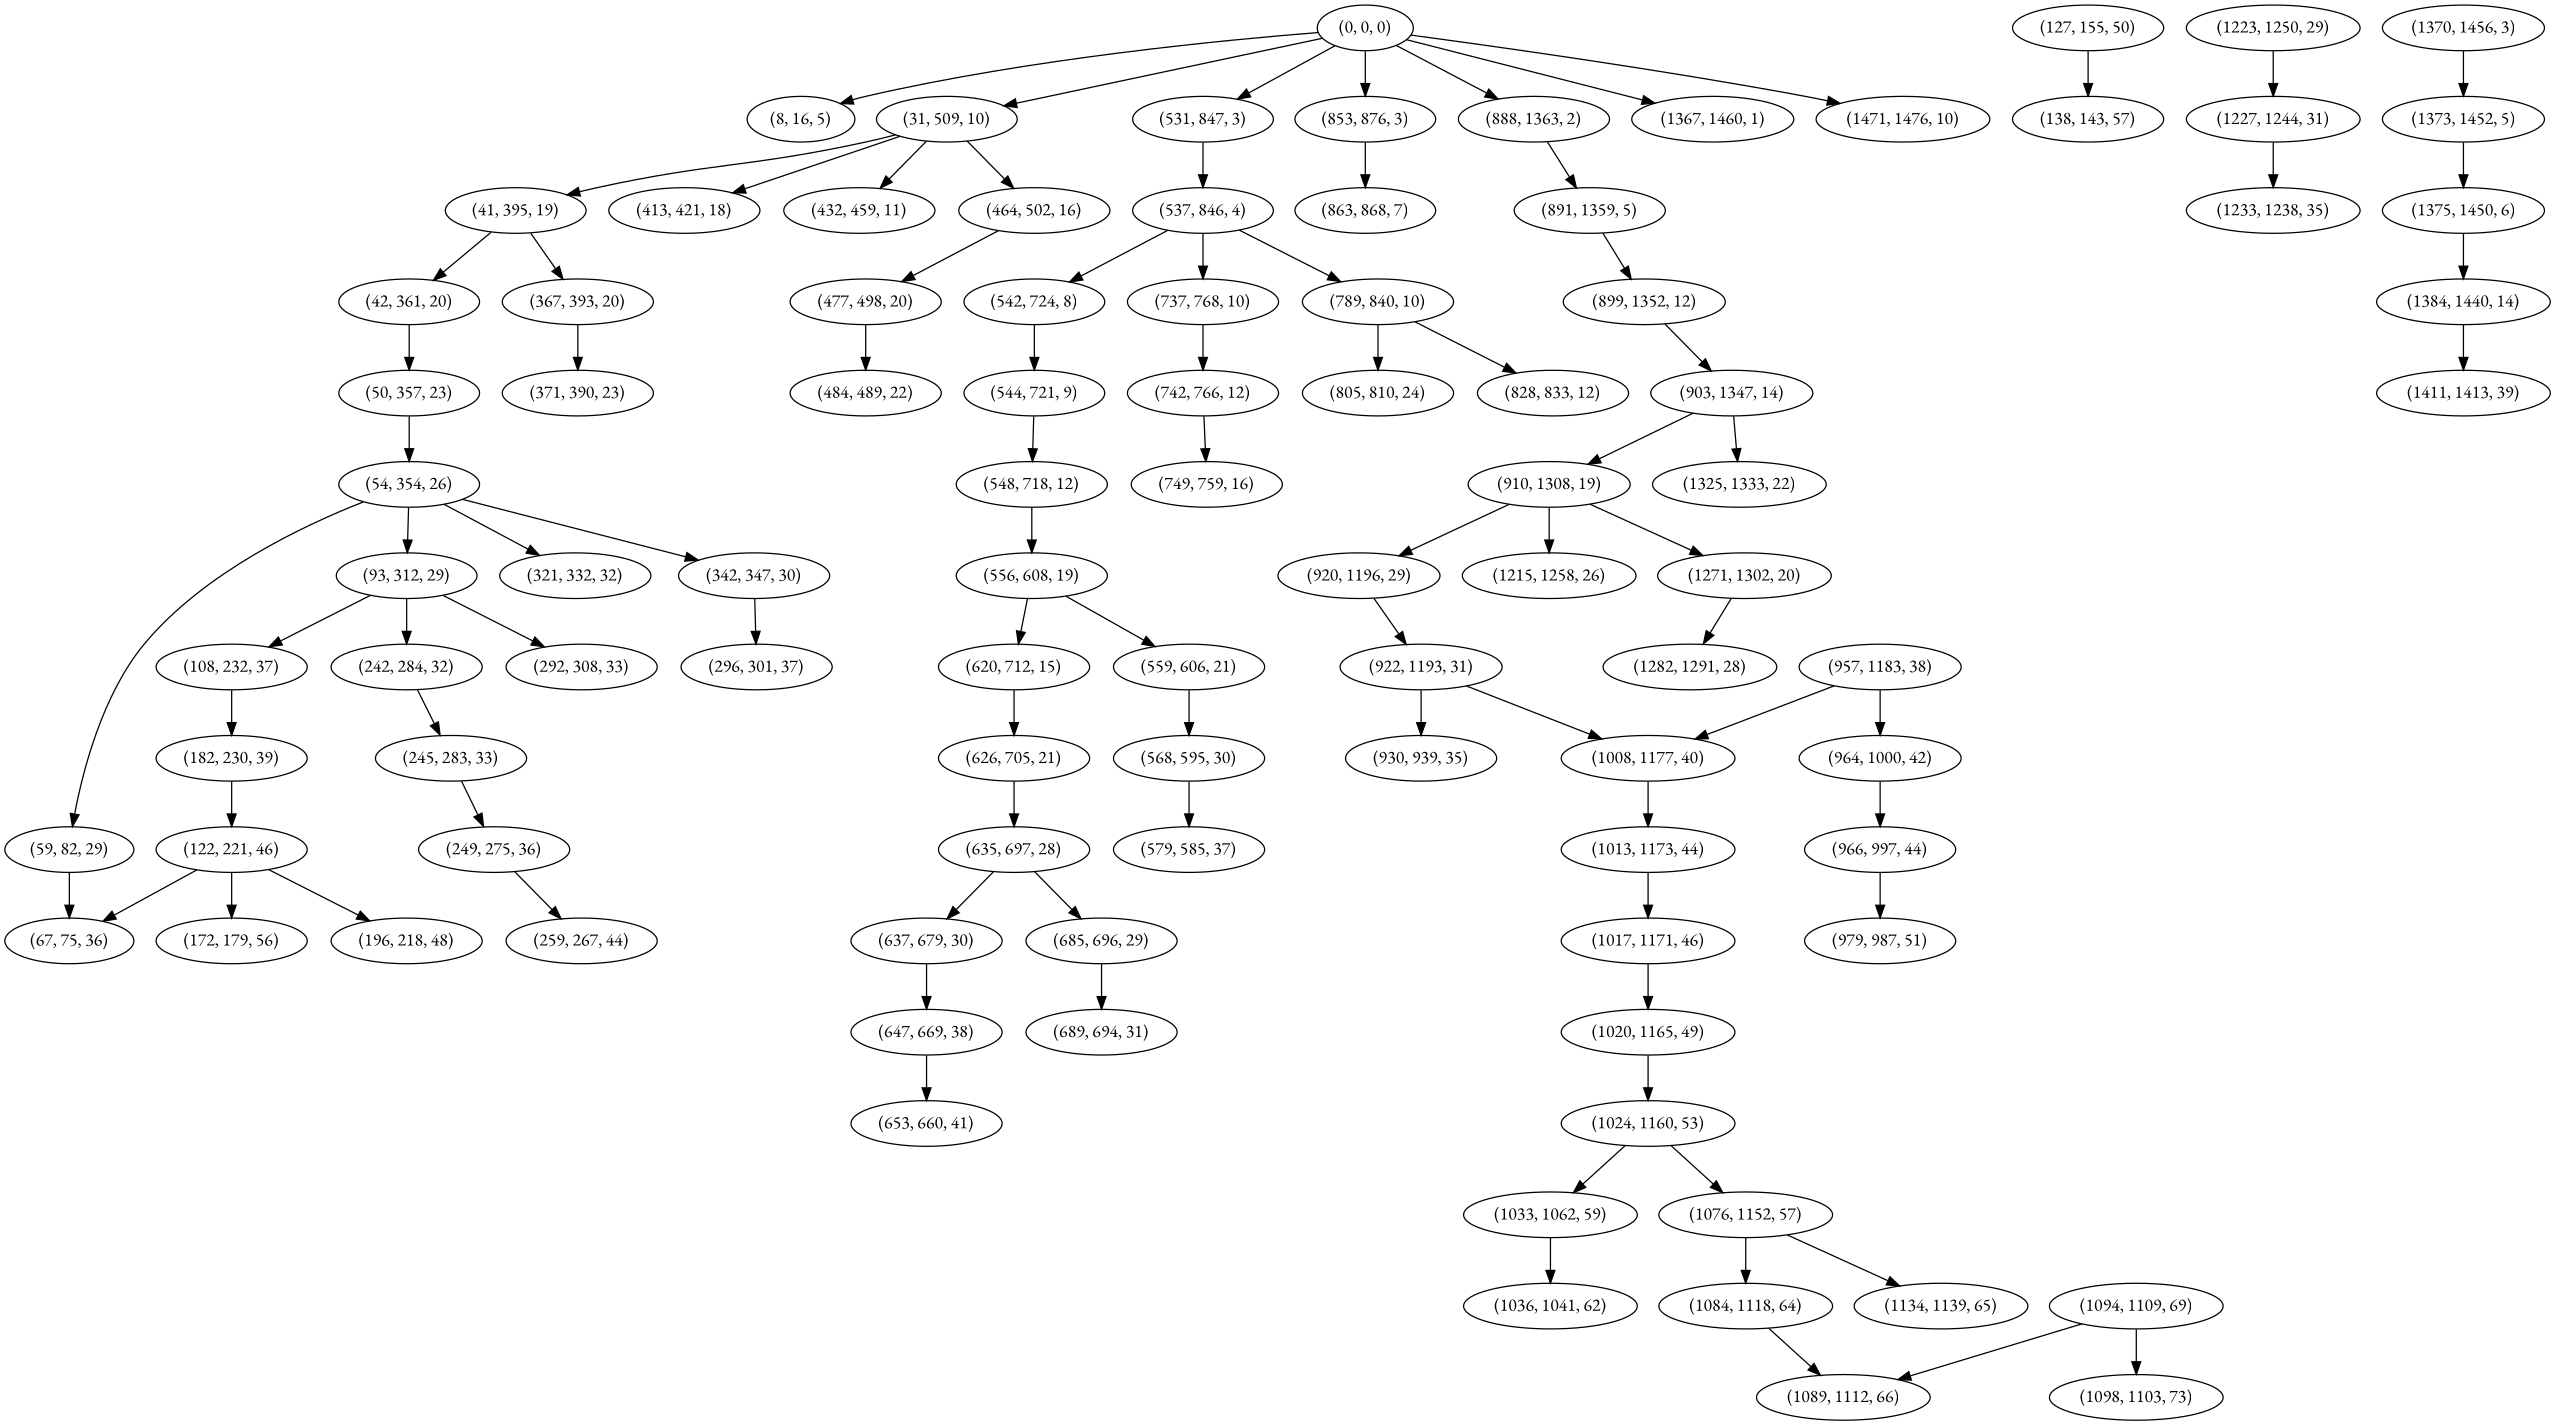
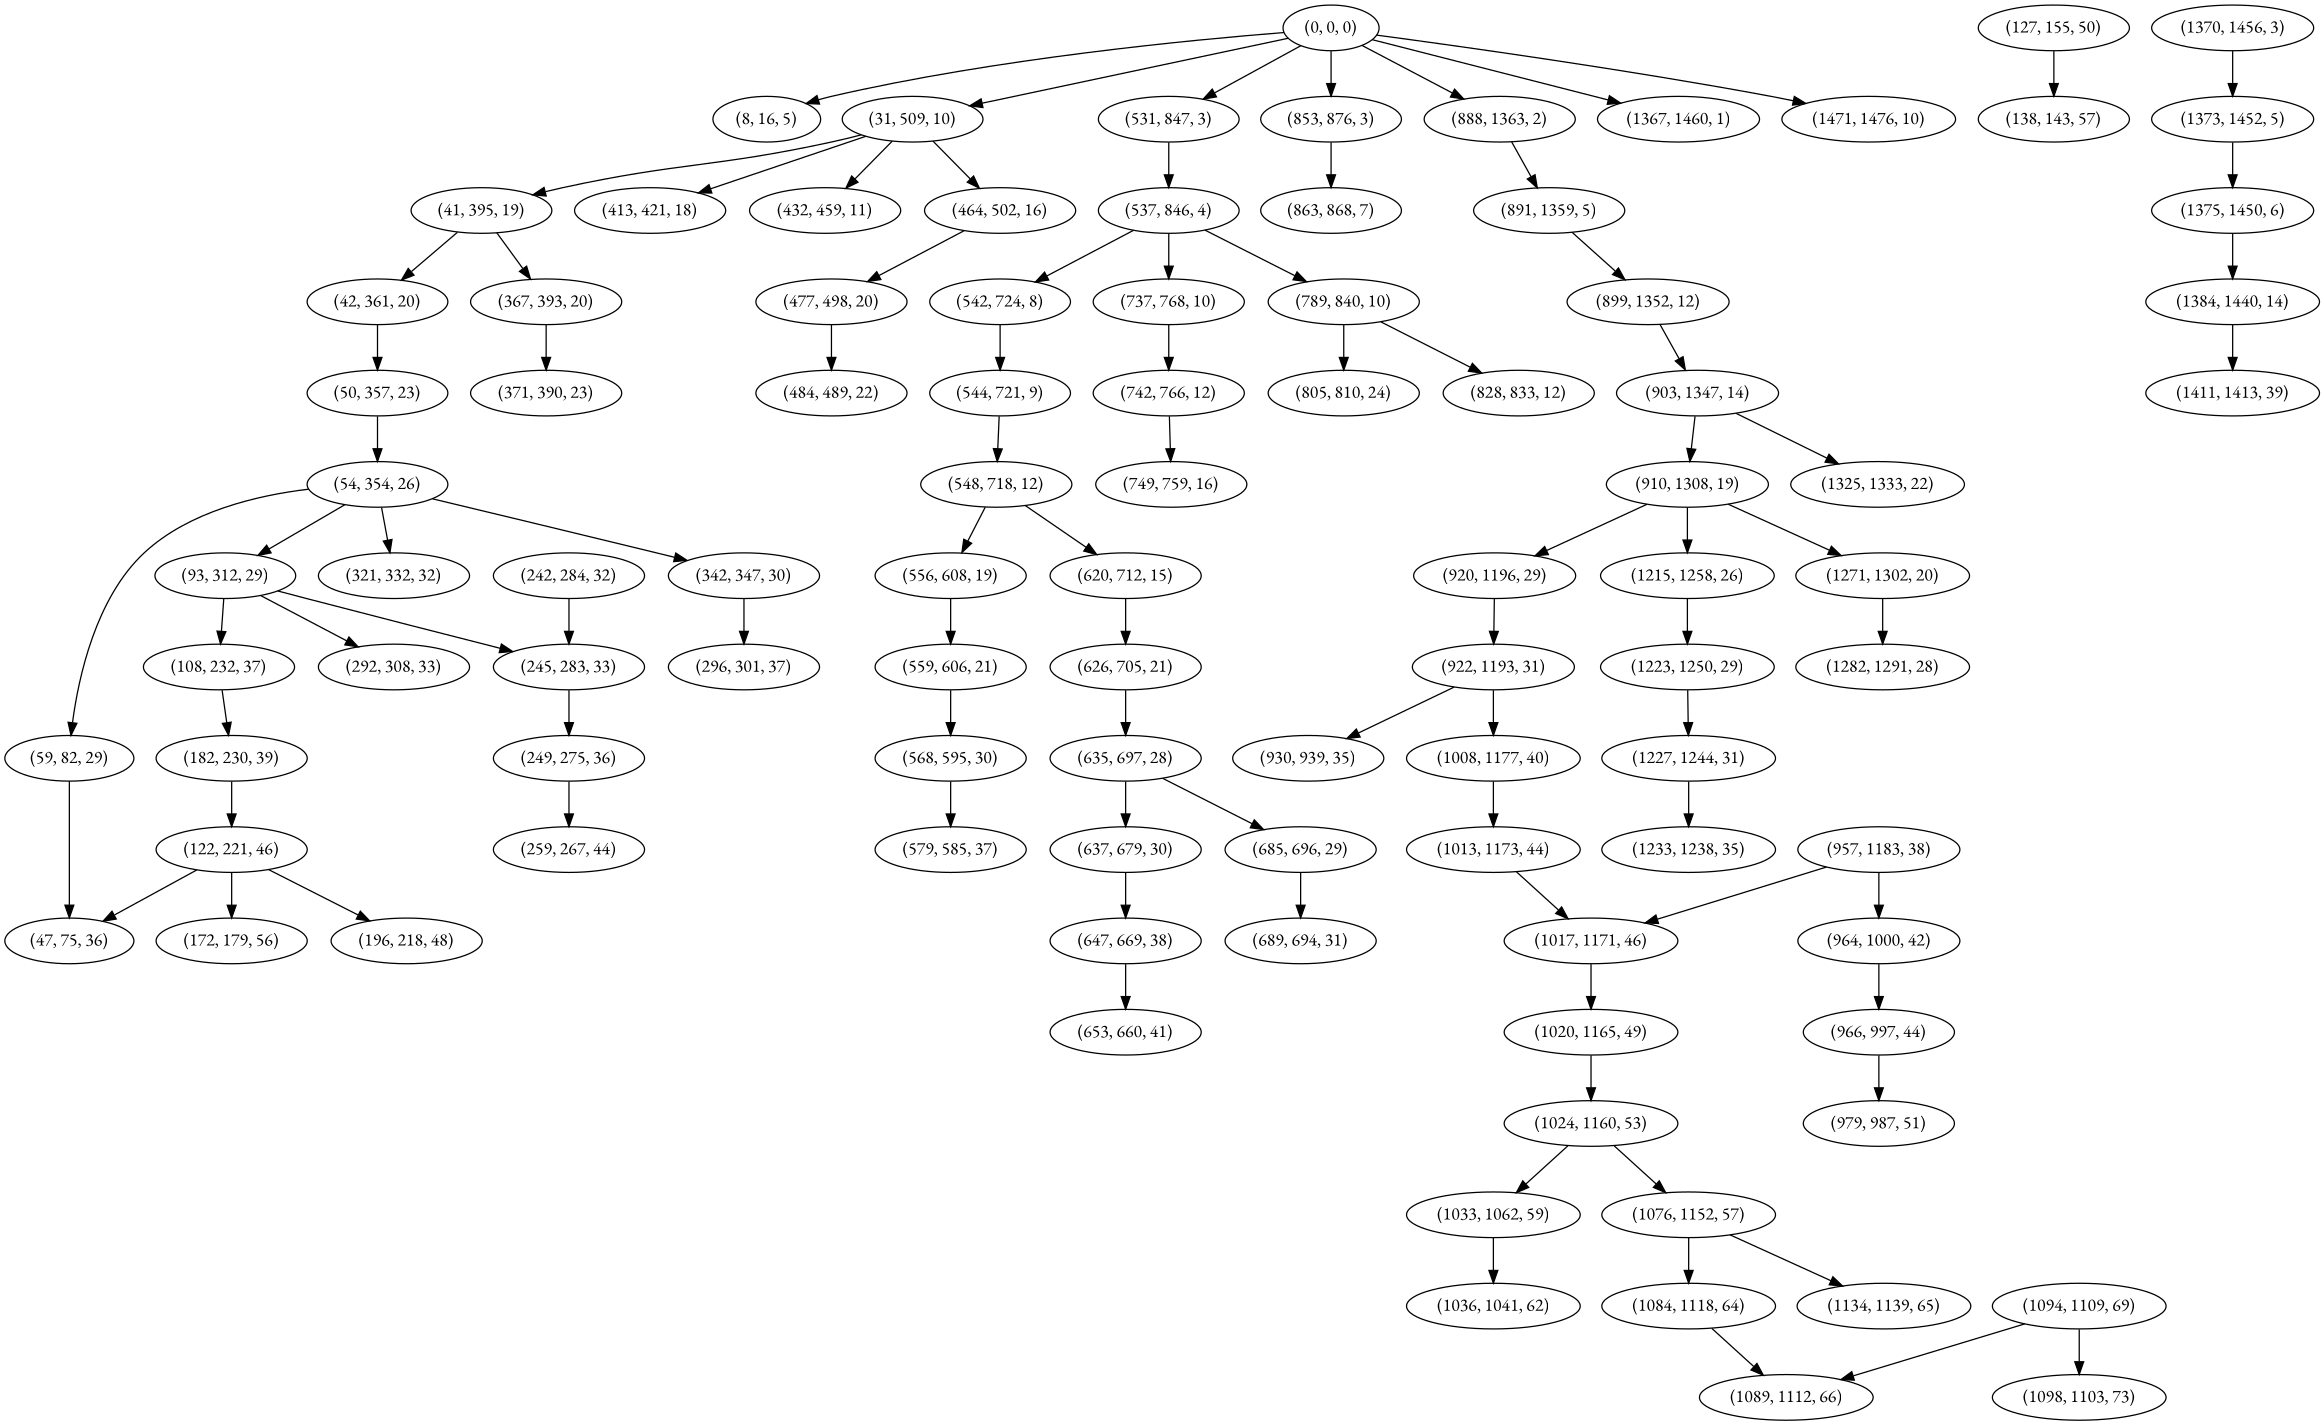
edge "(93, 312, 29)" -> "(242, 284, 32)": now "(93, 312, 29)" -> "(245, 283, 33)"
edge "(556, 608, 19)" -> "(620, 712, 15)": now "(548, 718, 12)" -> "(620, 712, 15)"
edge "(1215, 1258, 26)" -> "(1223, 1250, 29)": added
edge "(957, 1183, 38)" -> "(1008, 1177, 40)": now "(957, 1183, 38)" -> "(1017, 1171, 46)"
node "(67, 75, 36)": label "(67, 75, 36)" -> "(47, 75, 36)"
